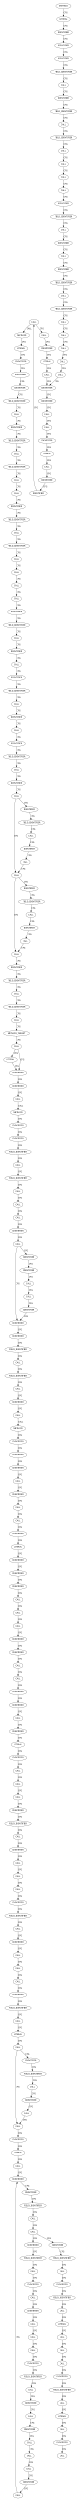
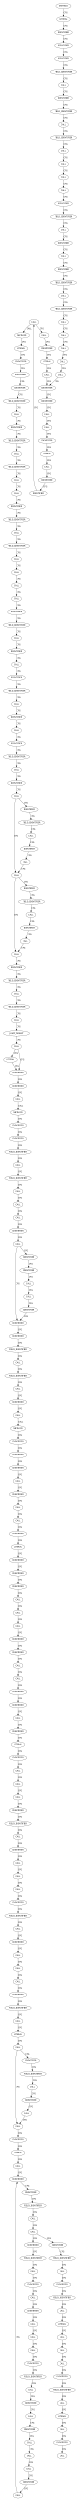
node "METHOD_TARGET": label "METHOD_TARGET" -> "JUMP_TARGET"
